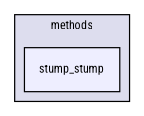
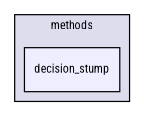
node "stump_stump": label "stump_stump" -> "decision_stump"
